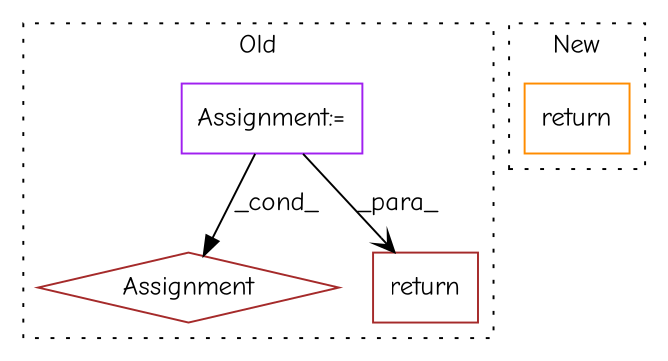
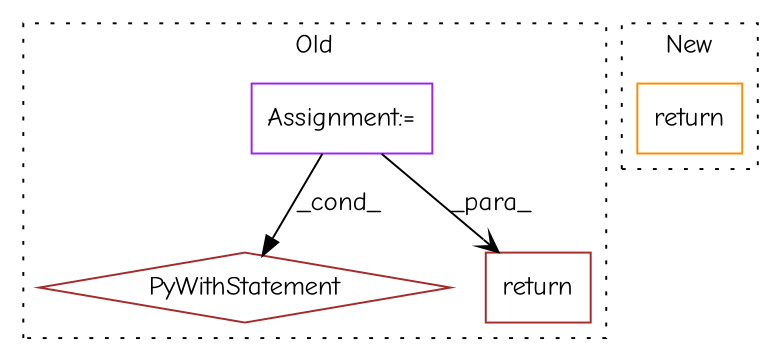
node "Assignment": label "Assignment" -> "PyWithStatement"
